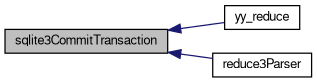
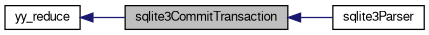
edge "yy_reduce" -> "sqlite3CommitTransaction": reversed
node "reduce3Parser": label "reduce3Parser" -> "sqlite3Parser"
